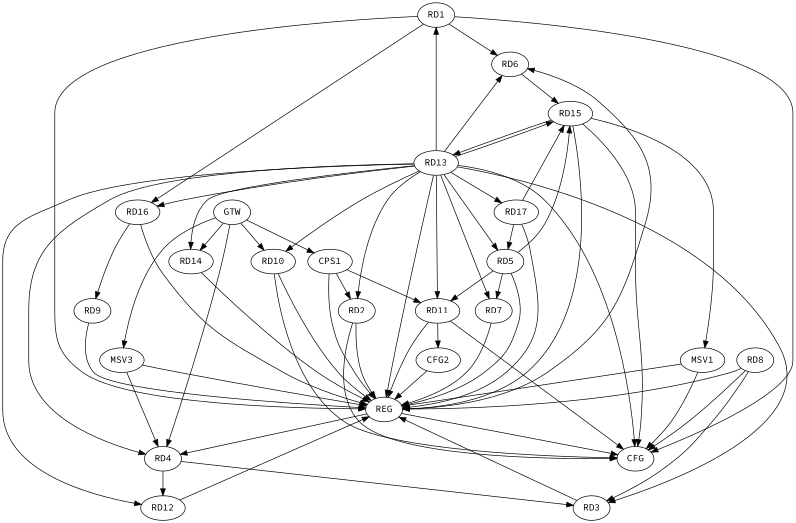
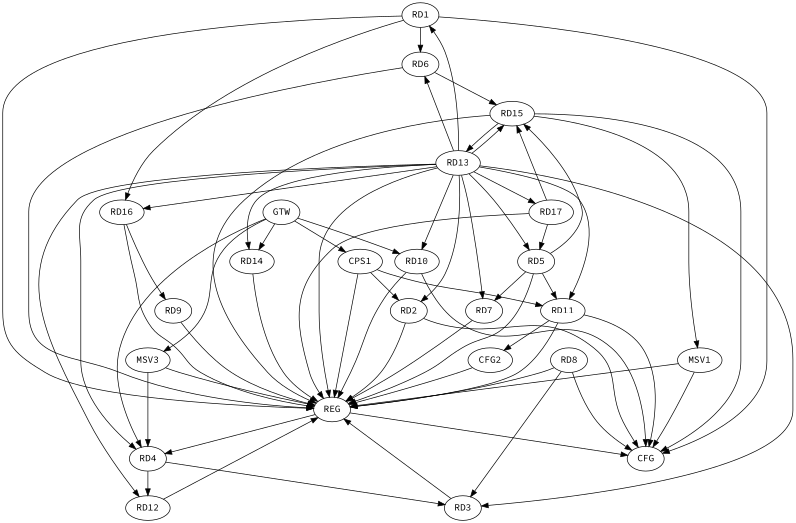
edge "RD13" -> "CFG": removed
edge "REG" -> "RD6": reversed
